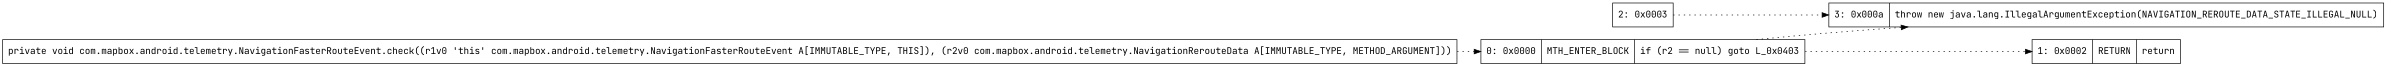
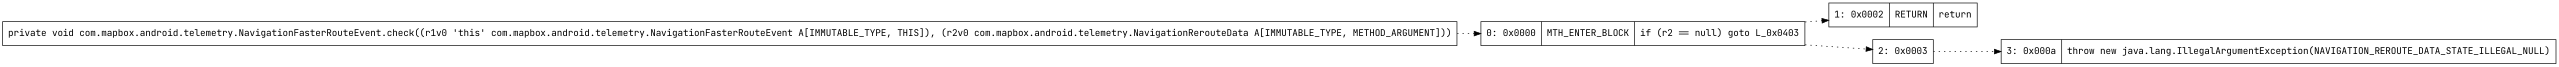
edge "0: 0x0000" -> "3: 0x000a": now "0: 0x0000" -> "2: 0x0003"
